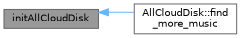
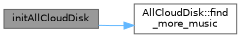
edge "AllCloudDisk::find _more_music" -> "initAllCloudDisk": reversed
